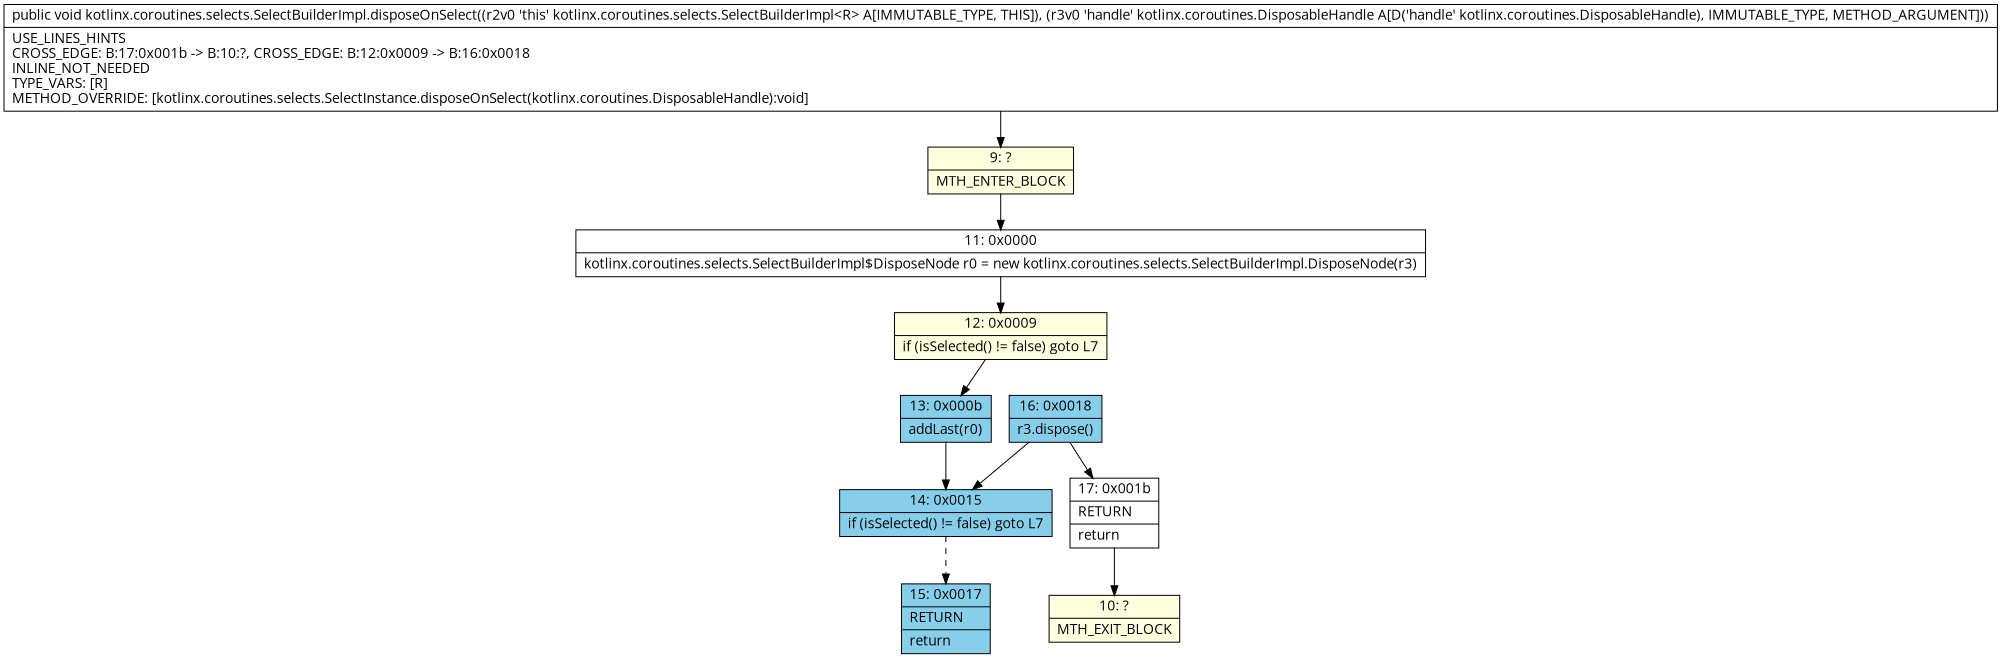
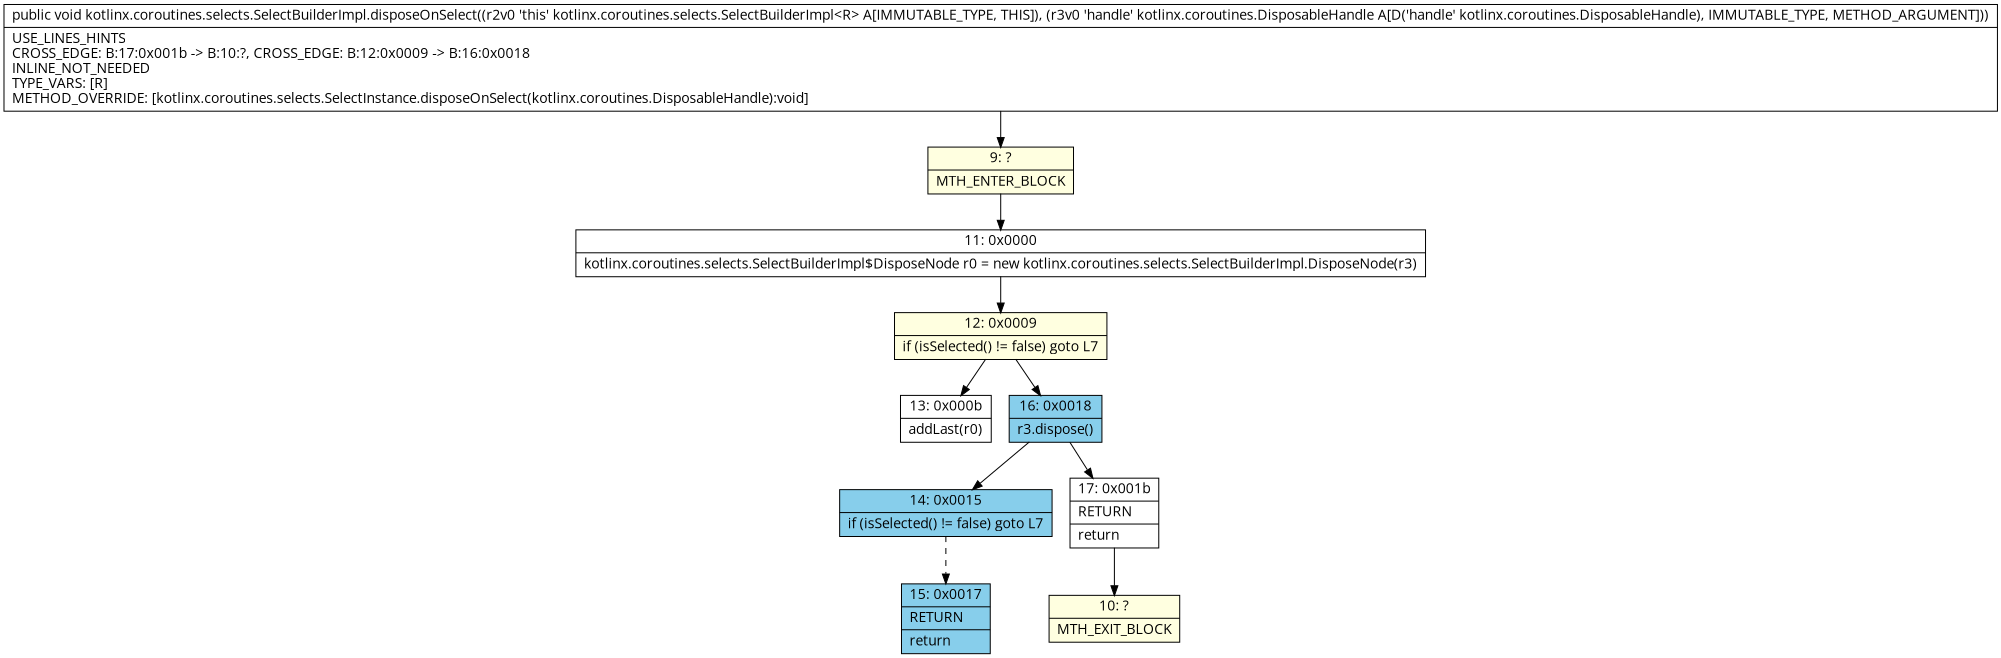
edge "12: 0x0009" -> "16: 0x0018": added
node "13: 0x000b": fillcolor skyblue -> white
edge "13: 0x000b" -> "14: 0x0015": removed
